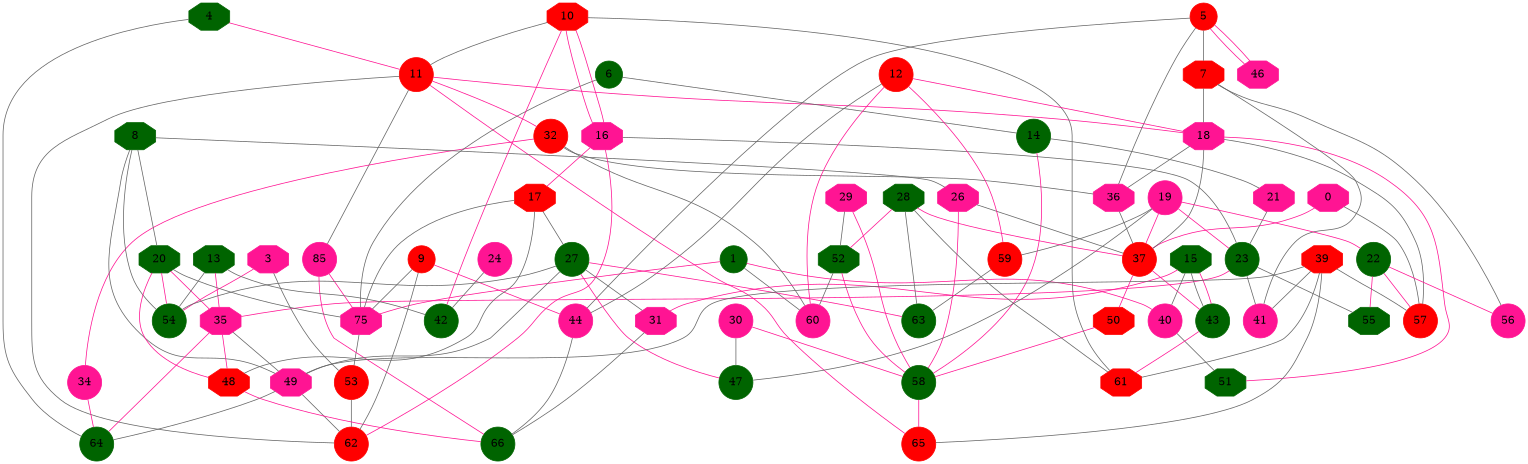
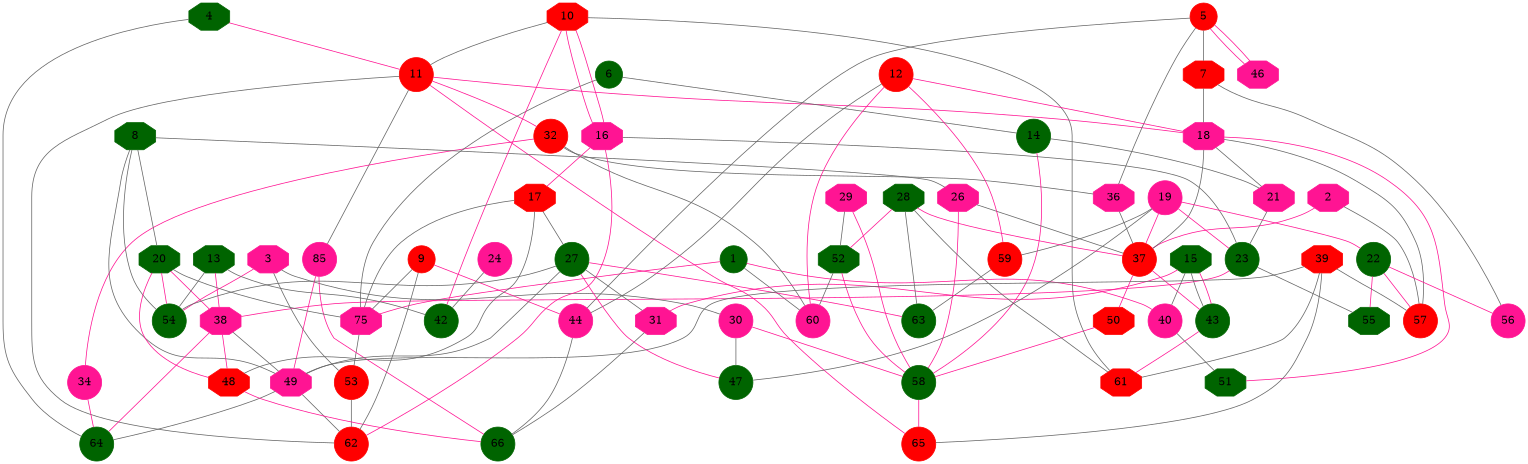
edge "18" -- "36": now "18" -- "21"
node "0": label "0" -> "2"
edge "85" -- "75": now "85" -- "49"
edge "3" -- "30": added
node "35": label "35" -> "38"
node "41": removed
